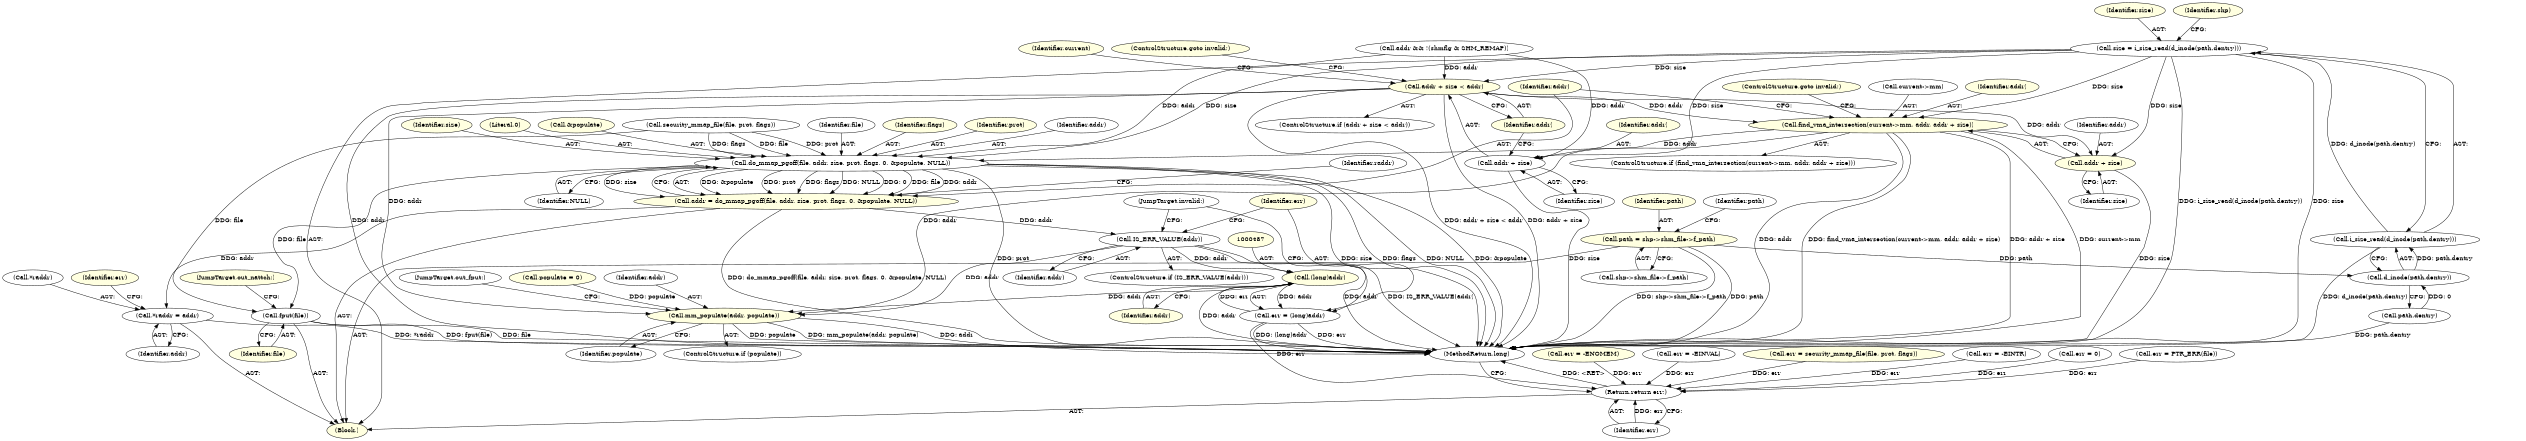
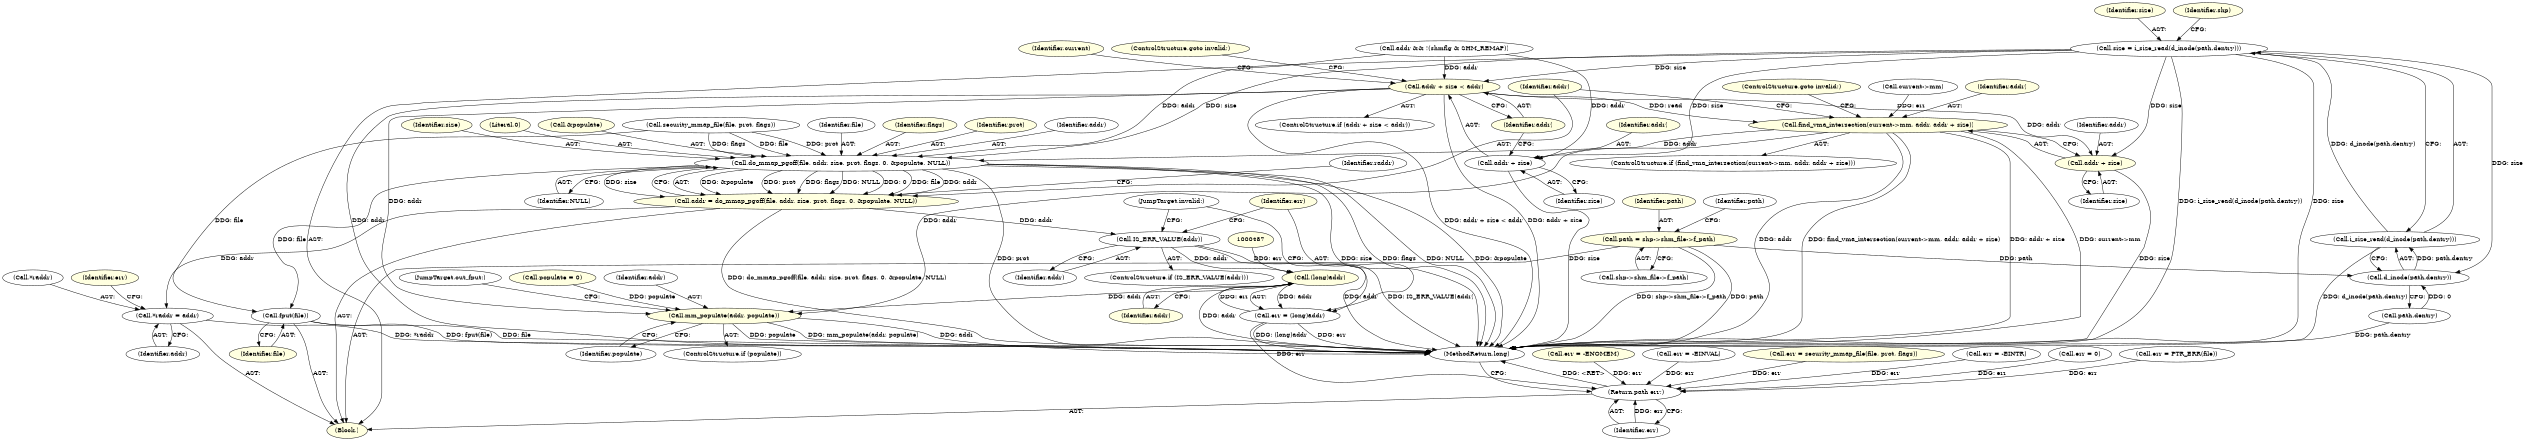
edge "(Call,size = i_size_read(d_inode(path.dentry)))" -> "(Call,find_vma_intersection(current->mm, addr, addr + size))": now "(Call,size = i_size_read(d_inode(path.dentry)))" -> "(Call,d_inode(path.dentry))"
edge "(Call,addr + size < addr)" -> "(Call,find_vma_intersection(current->mm, addr, addr + size))": label "DDG: addr" -> "DDG: read"
edge "(Call,current->mm)" -> "(Call,find_vma_intersection(current->mm, addr, addr + size))": label "AST: " -> "DDG: err"
edge "1000487" -> "(Call,(long)addr)": label "AST: " -> "DDG: err"
edge "(Call,IS_ERR_VALUE(addr))" -> "(Call,mm_populate(addr, populate))": removed, label "DDG: addr"
node "(JumpTarget,out_nattch:)": removed
edge "(Identifier,populate)" -> "(Call,mm_populate(addr, populate))": label "AST: " -> "CFG: "
node "(Return,return err;)": label "(Return,return err;)" -> "(Return,path err;)"
